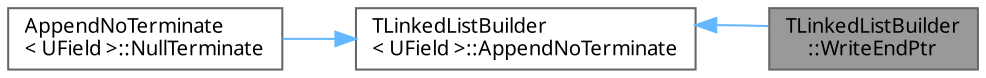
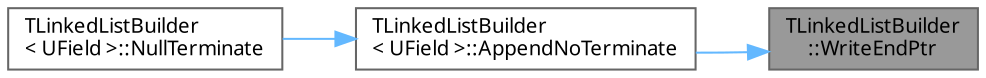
edge "TLinkedListBuilder ::WriteEndPtr" -> "TLinkedListBuilder < UField >::AppendNoTerminate": reversed
node "AppendNoTerminate < UField >::NullTerminate": label "AppendNoTerminate < UField >::NullTerminate" -> "TLinkedListBuilder < UField >::NullTerminate"
